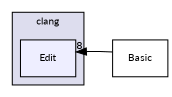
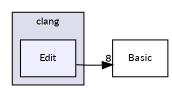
edge "Basic" -> "Edit": reversed
